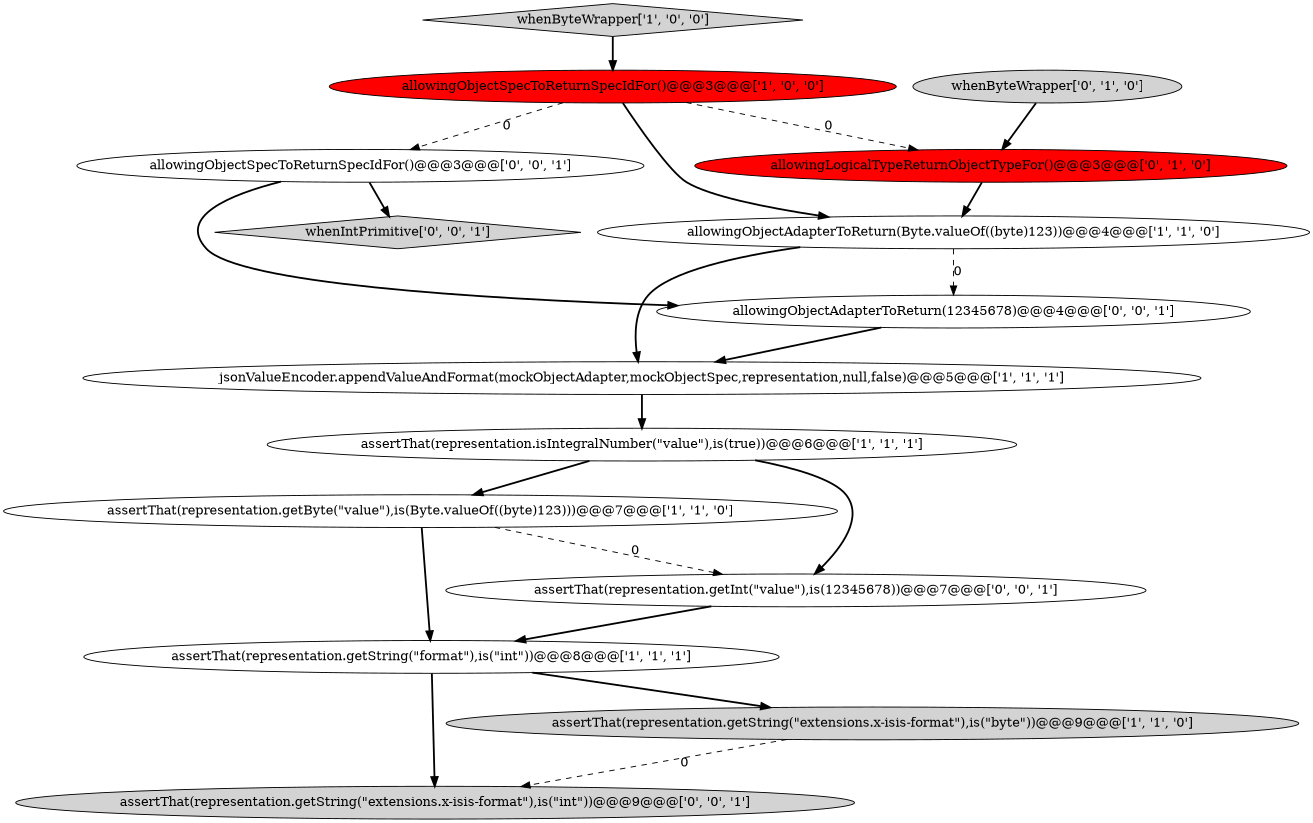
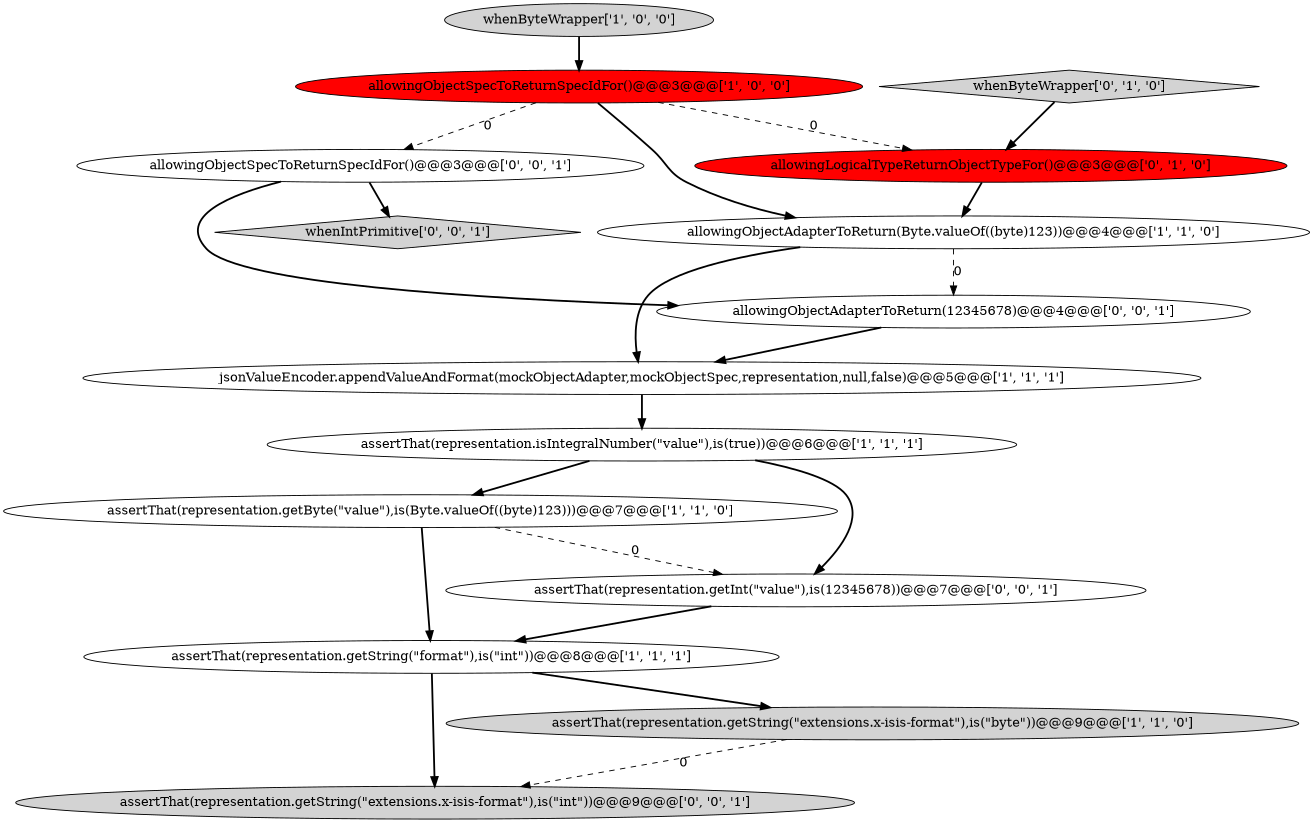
node "whenByteWrapper['1', '0', '0']": shape diamond -> ellipse
node "whenByteWrapper['0', '1', '0']": shape ellipse -> diamond
